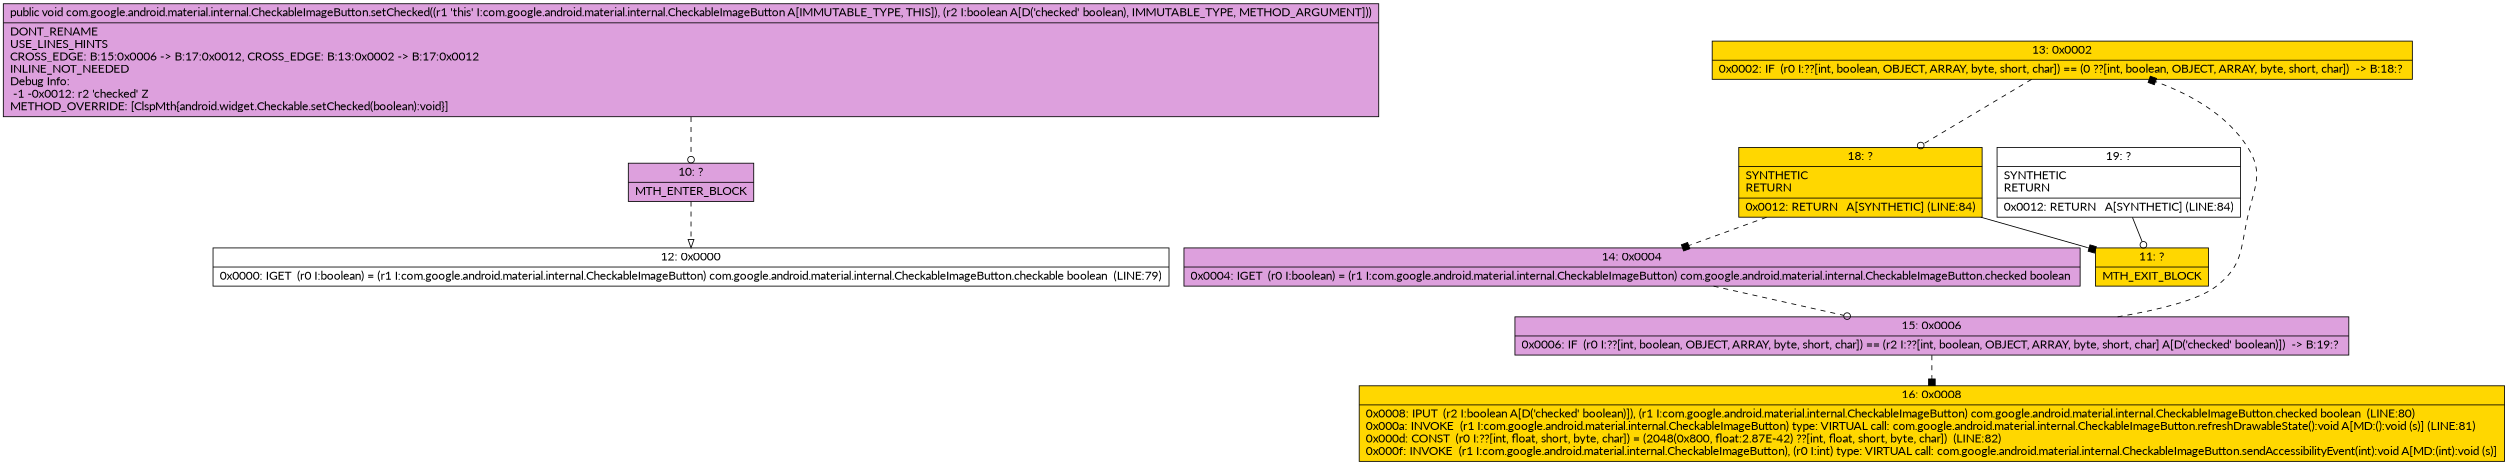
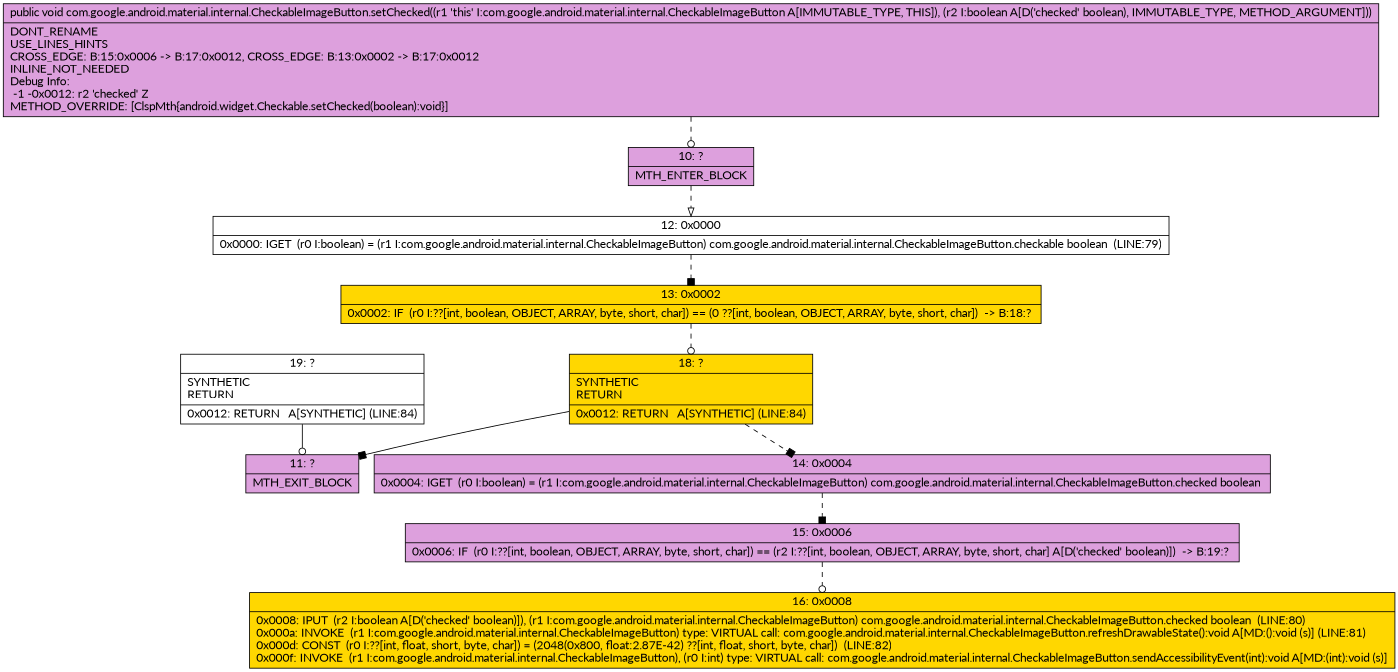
edge "15: 0x0006" -> "13: 0x0002": now "12: 0x0000" -> "13: 0x0002"
node "11: ?": fillcolor gold -> plum
edge "14: 0x0004" -> "15: 0x0006": arrowhead odot -> box
edge "15: 0x0006" -> "16: 0x0008": arrowhead box -> odot
